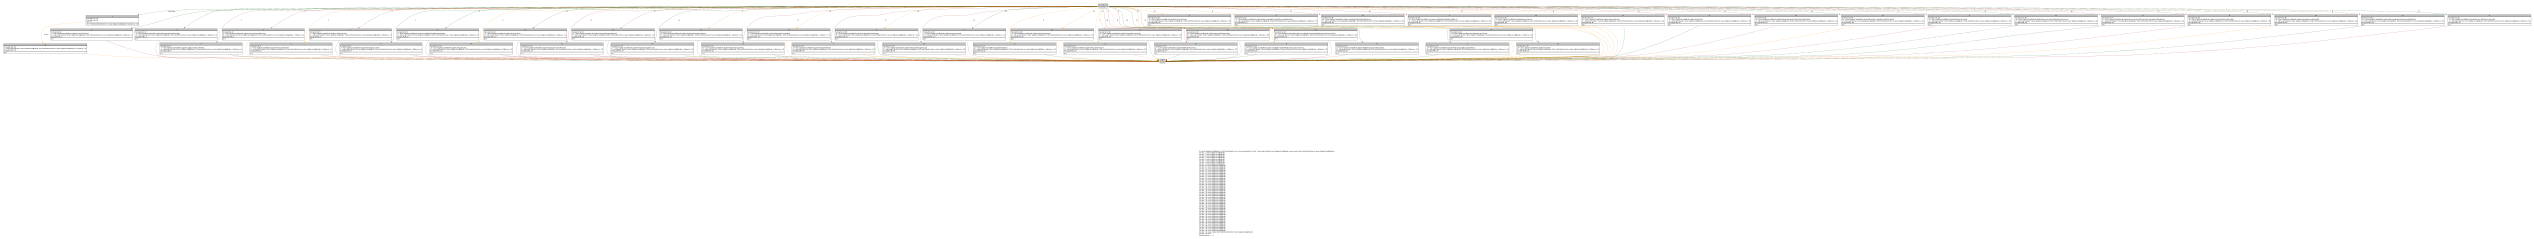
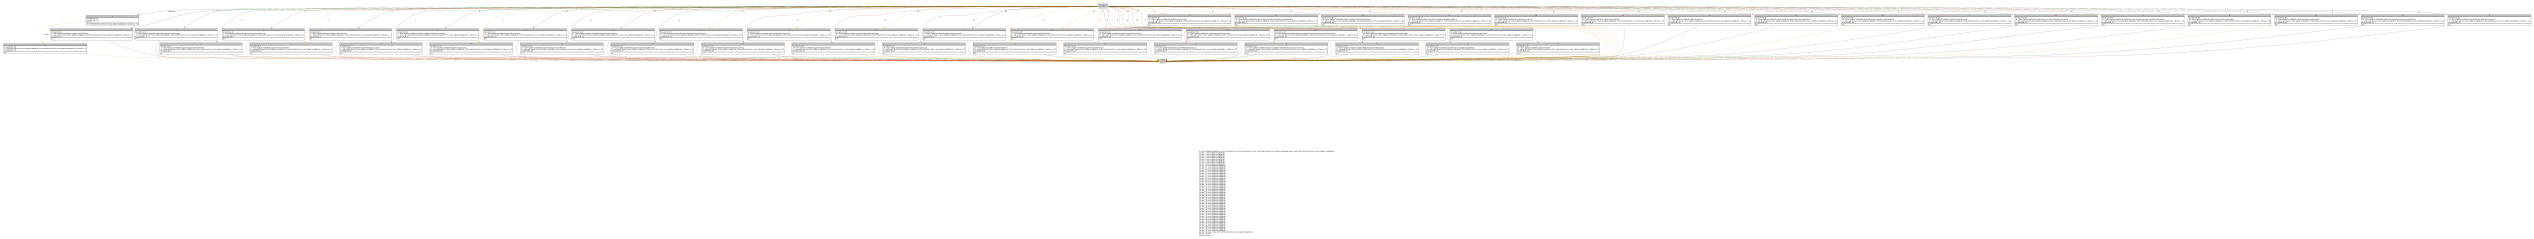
node "32": added
